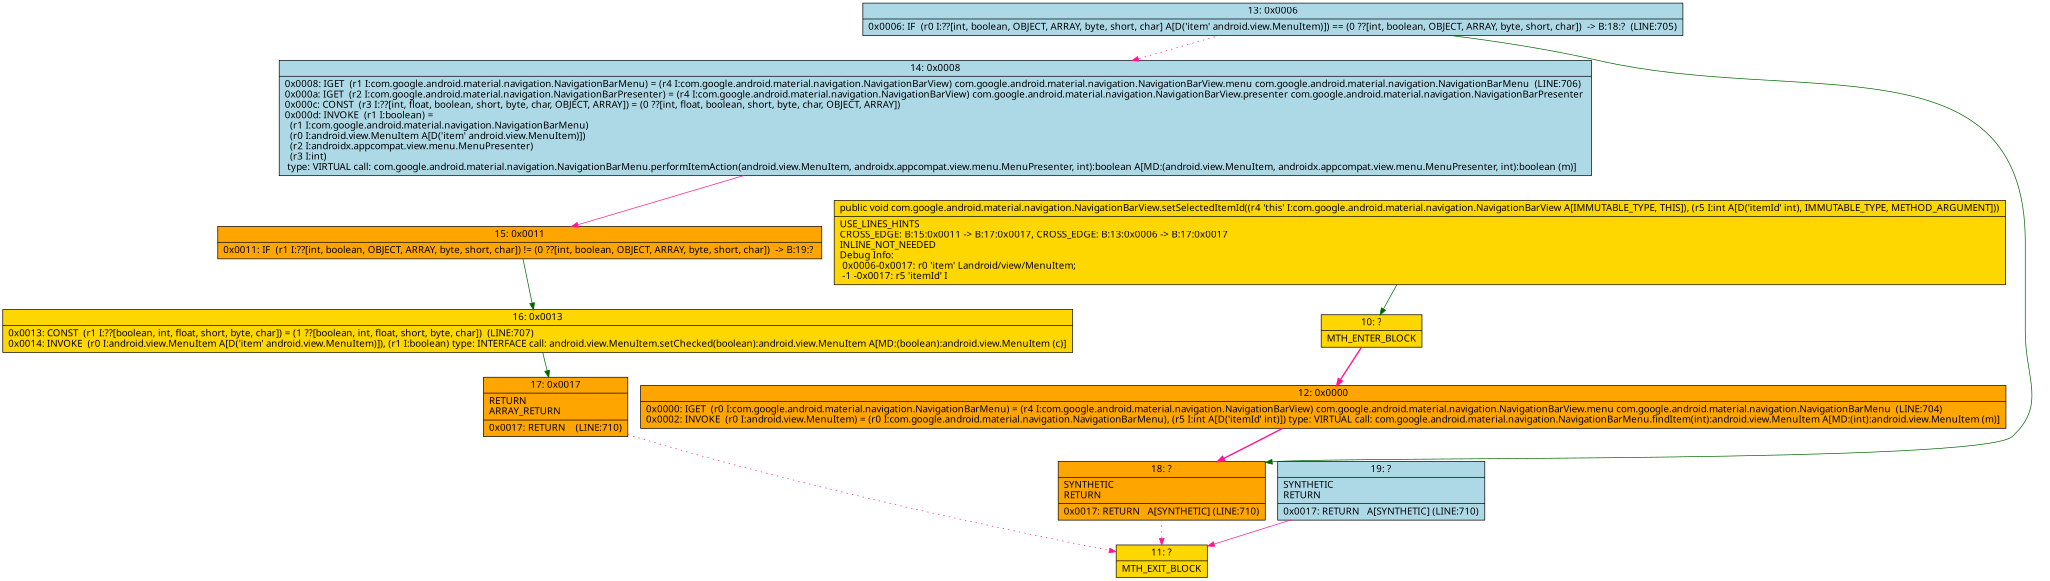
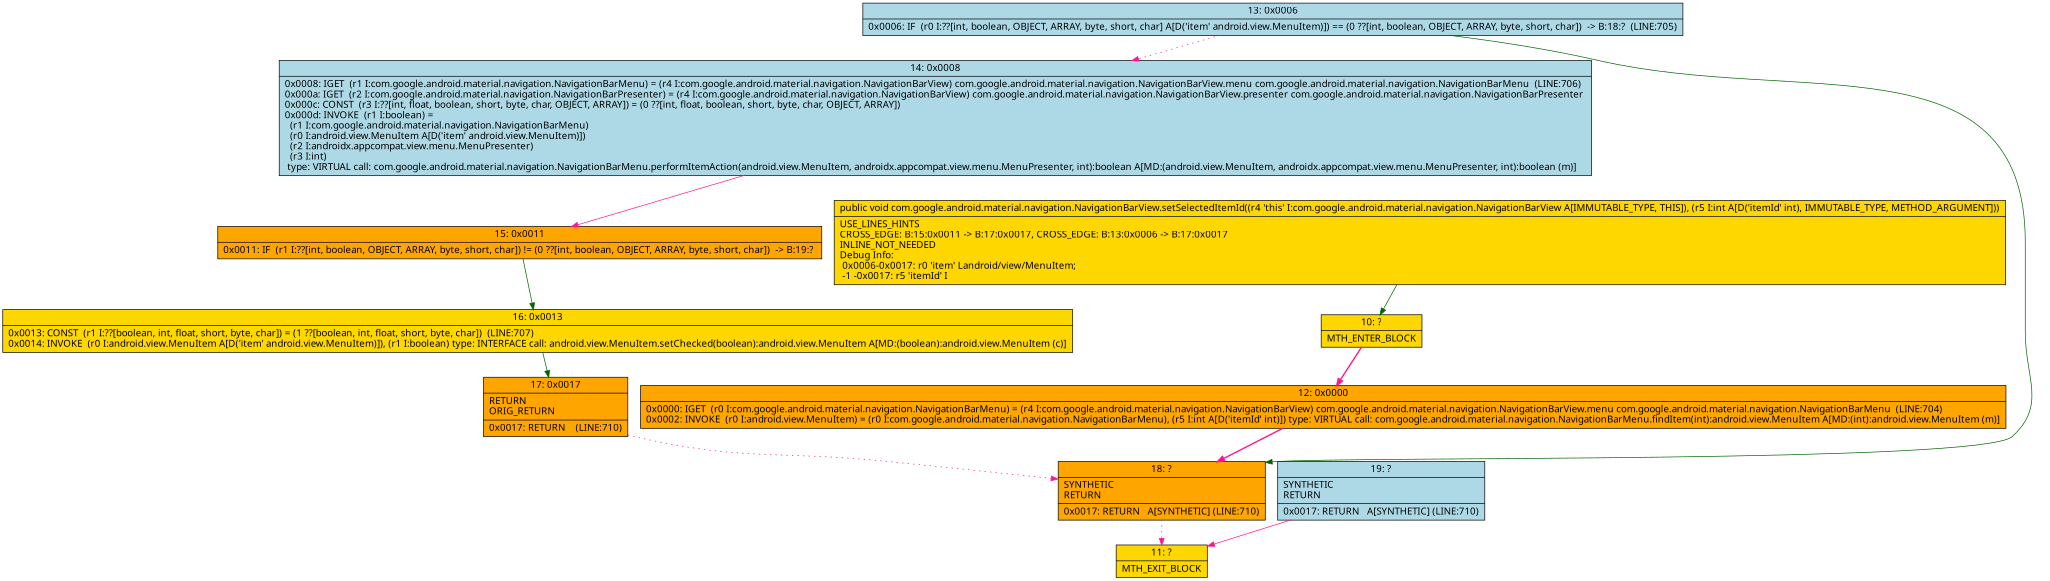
node "17: 0x0017": text "ARRAY_RETURN" -> "ORIG_RETURN"
edge "17: 0x0017" -> "11: ?": now "17: 0x0017" -> "18: ?"
